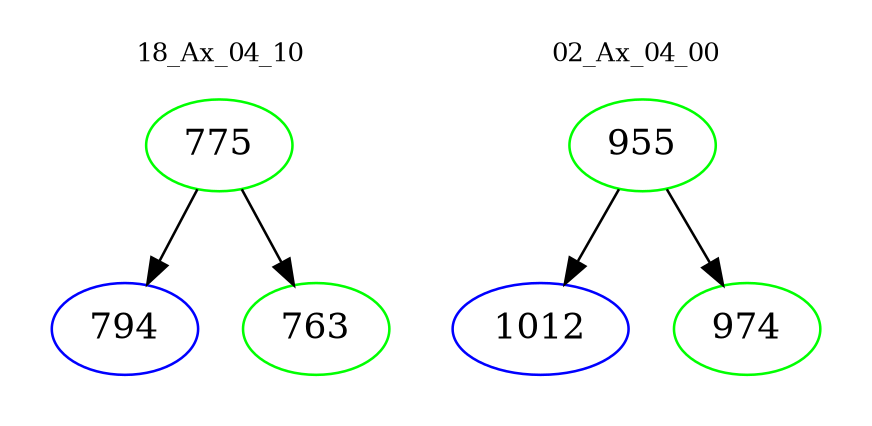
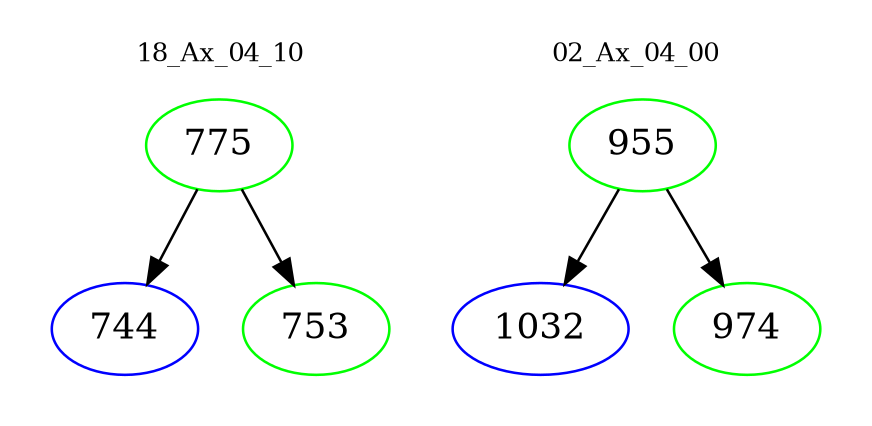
node "794": label "794" -> "744"
node "763": label "763" -> "753"
node "1012": label "1012" -> "1032"
